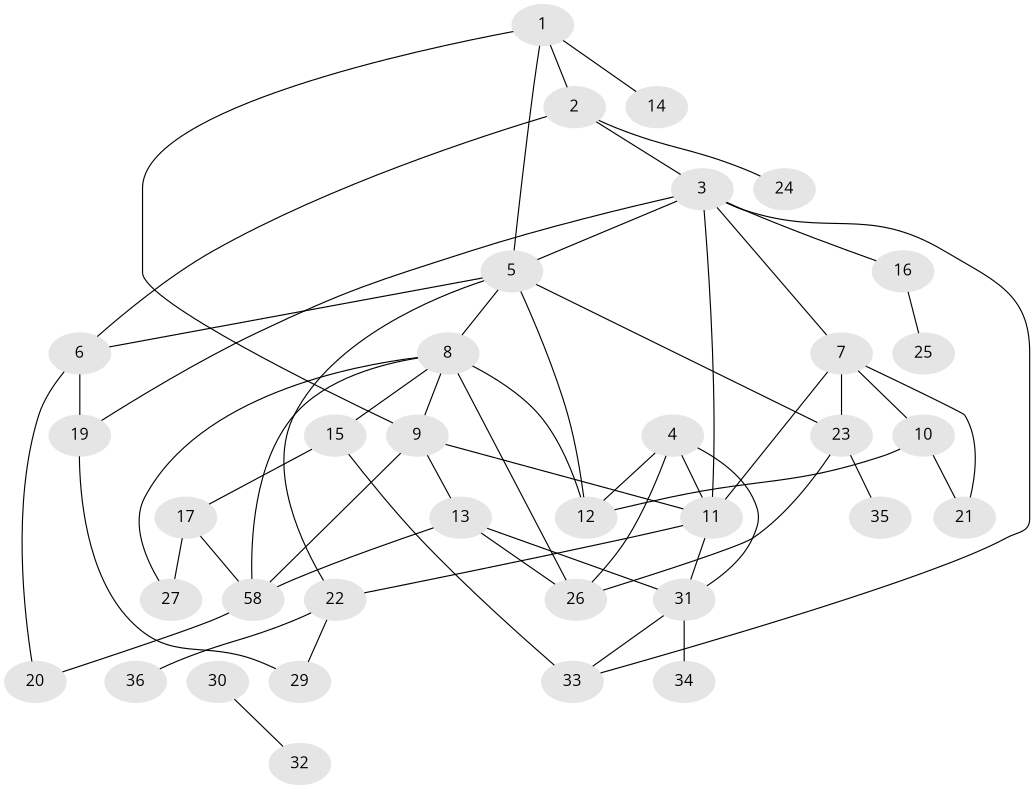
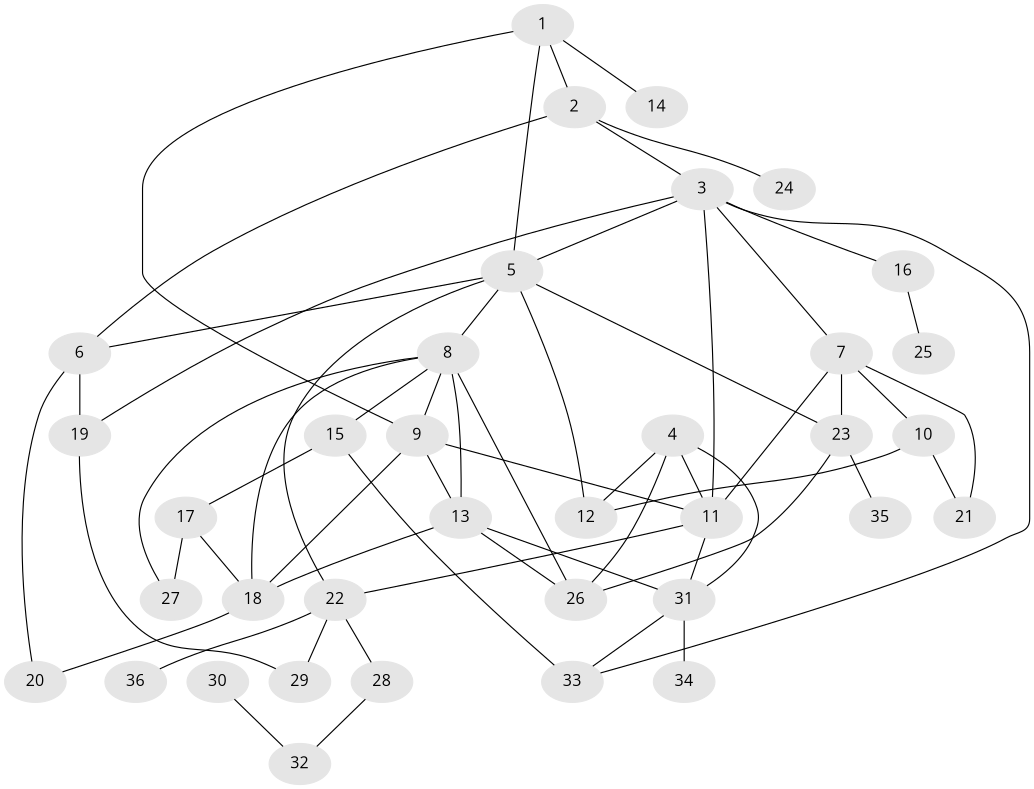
edge "8" -- "12": now "8" -- "13"
node "58": label "58" -> "18"
node "28": added
